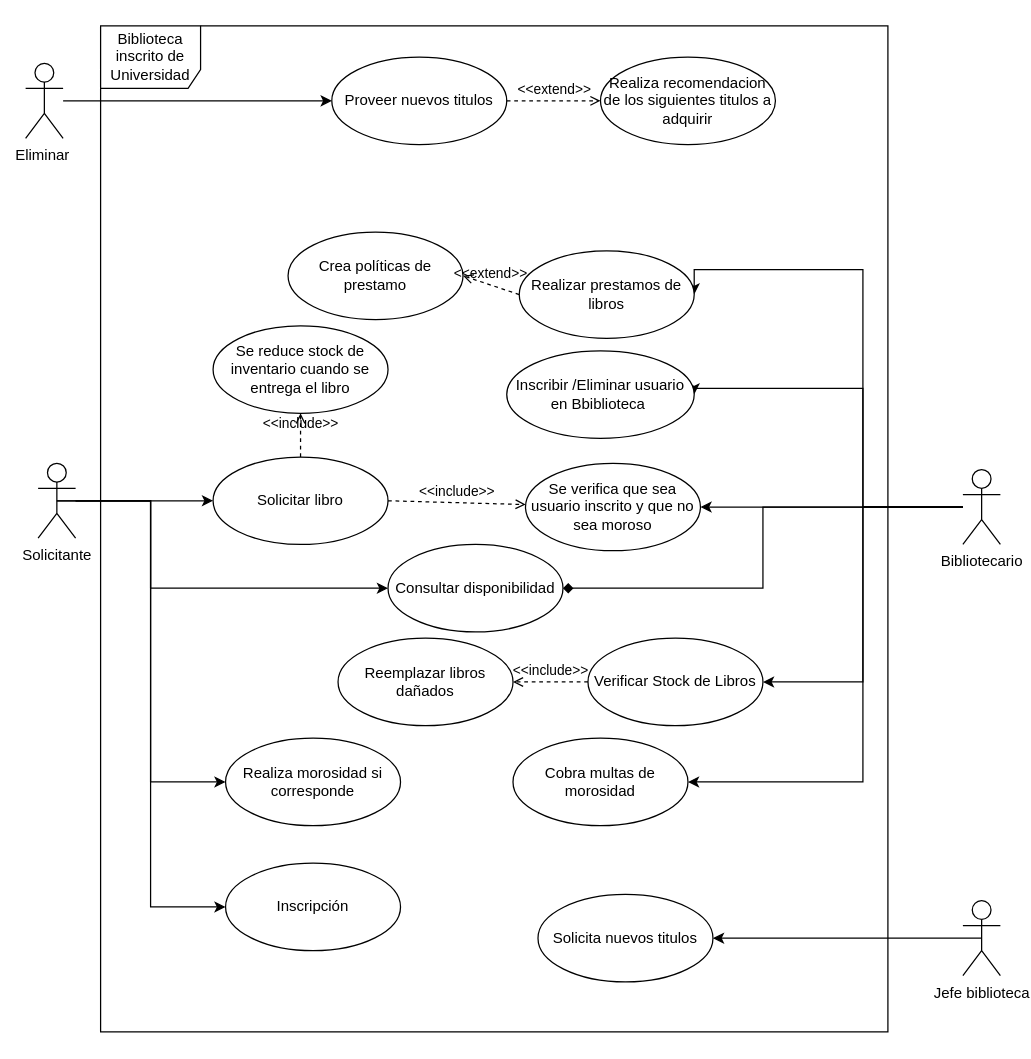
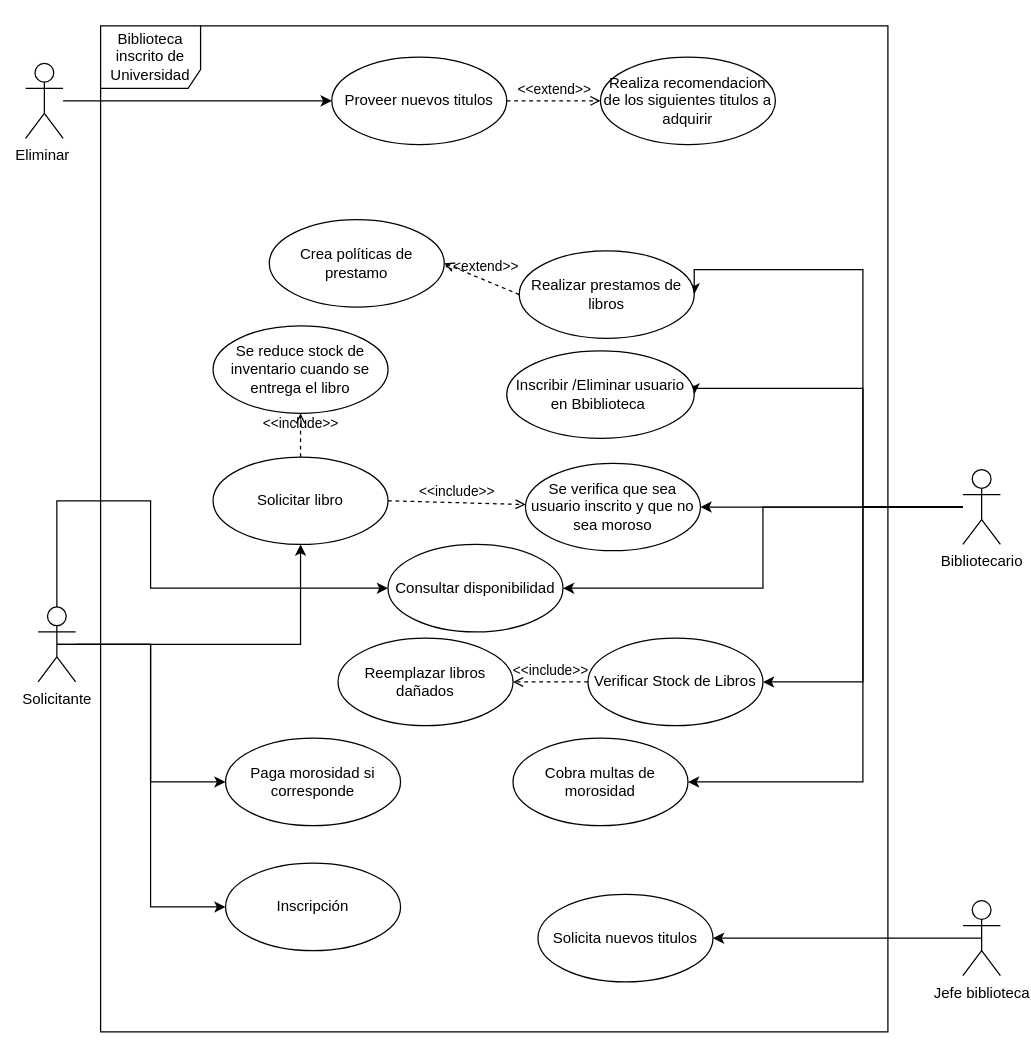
node "Crea políticas de prestamo": moved (376, 276) -> (357, 263)
node "Solicitante": moved (57, 501) -> (57, 644)
edge "Bibliotecario" -> "Consultar disponibilidad": arrowhead diamond -> classic
node "Realiza morosidad si corresponde": label "Realiza morosidad si corresponde" -> "Paga morosidad si corresponde"
